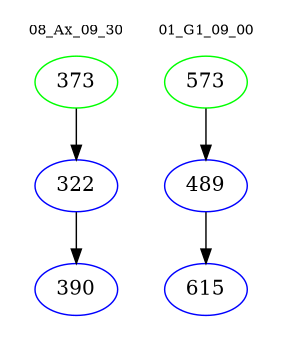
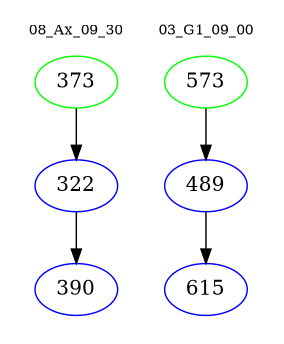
cluster "01_G1_09_00": label "01_G1_09_00" -> "03_G1_09_00"
